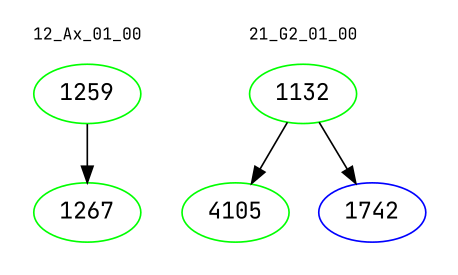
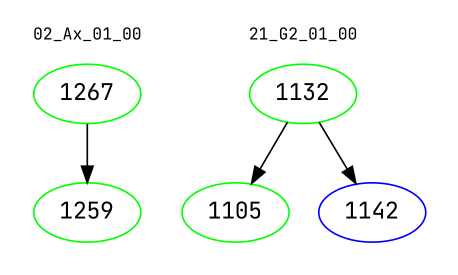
cluster "12_Ax_01_00": label "12_Ax_01_00" -> "02_Ax_01_00"
edge "1259" -> "1267": reversed
node "4105": label "4105" -> "1105"
node "1742": label "1742" -> "1142"
